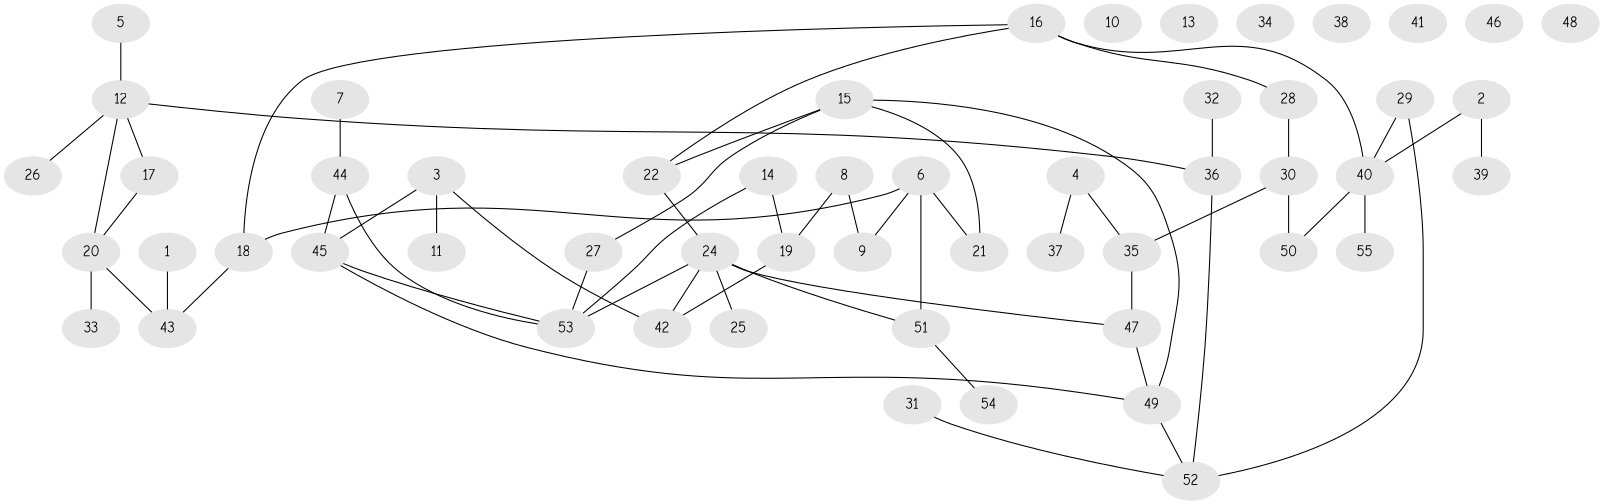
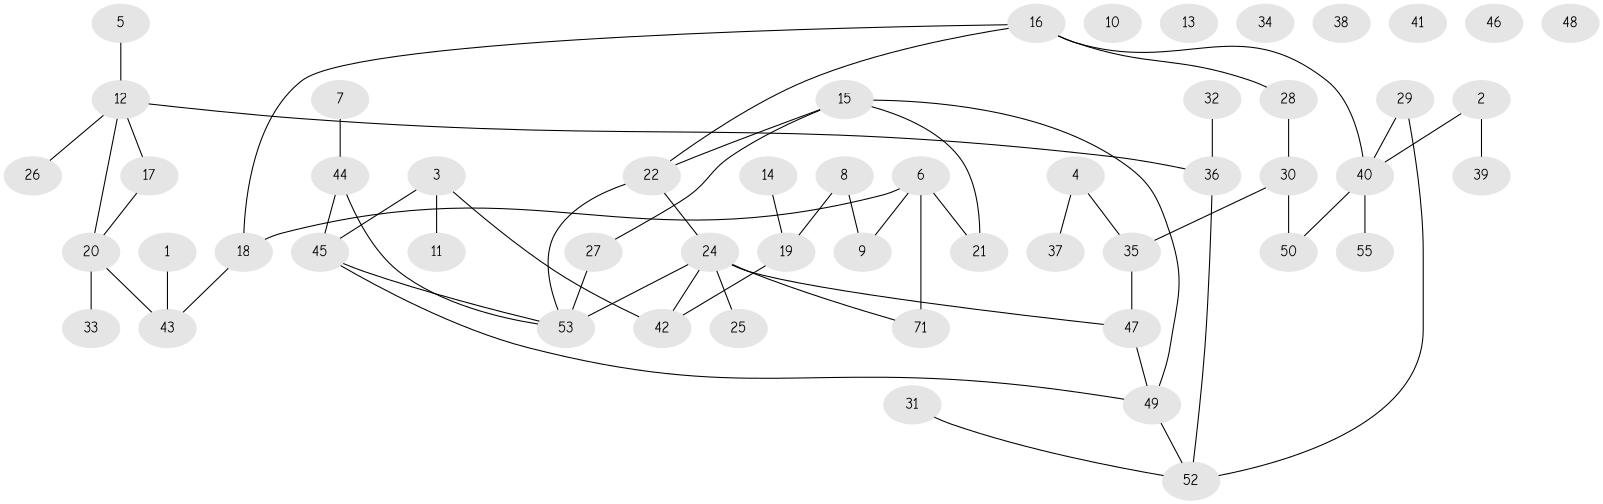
edge "14" -- "53": now "22" -- "53"
node "51": label "51" -> "71"
node "54": removed
